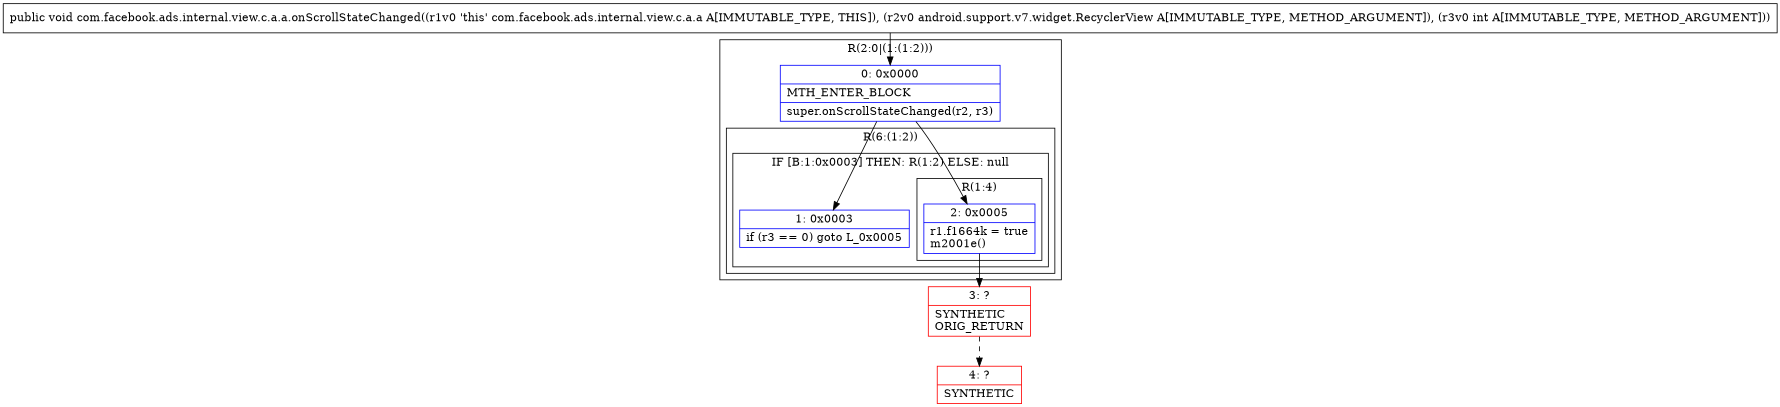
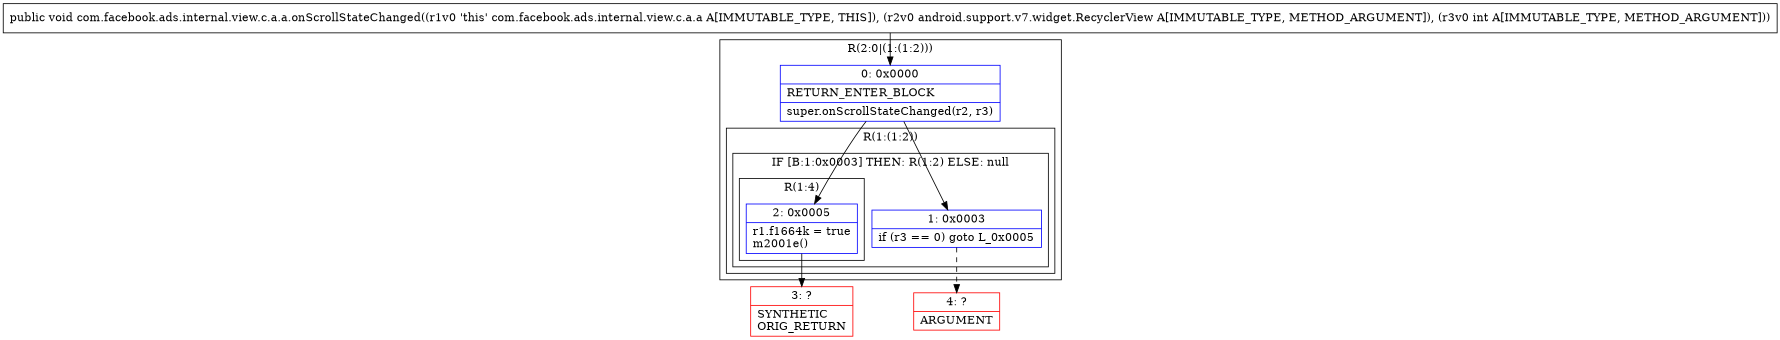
node "0: 0x0000": text "MTH_ENTER_BLOCK" -> "RETURN_ENTER_BLOCK"
cluster "R(6:(1:2))": label "R(6:(1:2))" -> "R(1:(1:2))"
edge "3: ?" -> "4: ?": now "1: 0x0003" -> "4: ?"
node "4: ?": text "SYNTHETIC" -> "ARGUMENT"
